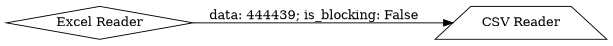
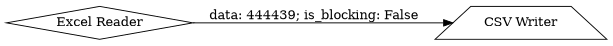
node "CSV Reader": label "CSV Reader" -> "CSV Writer"
